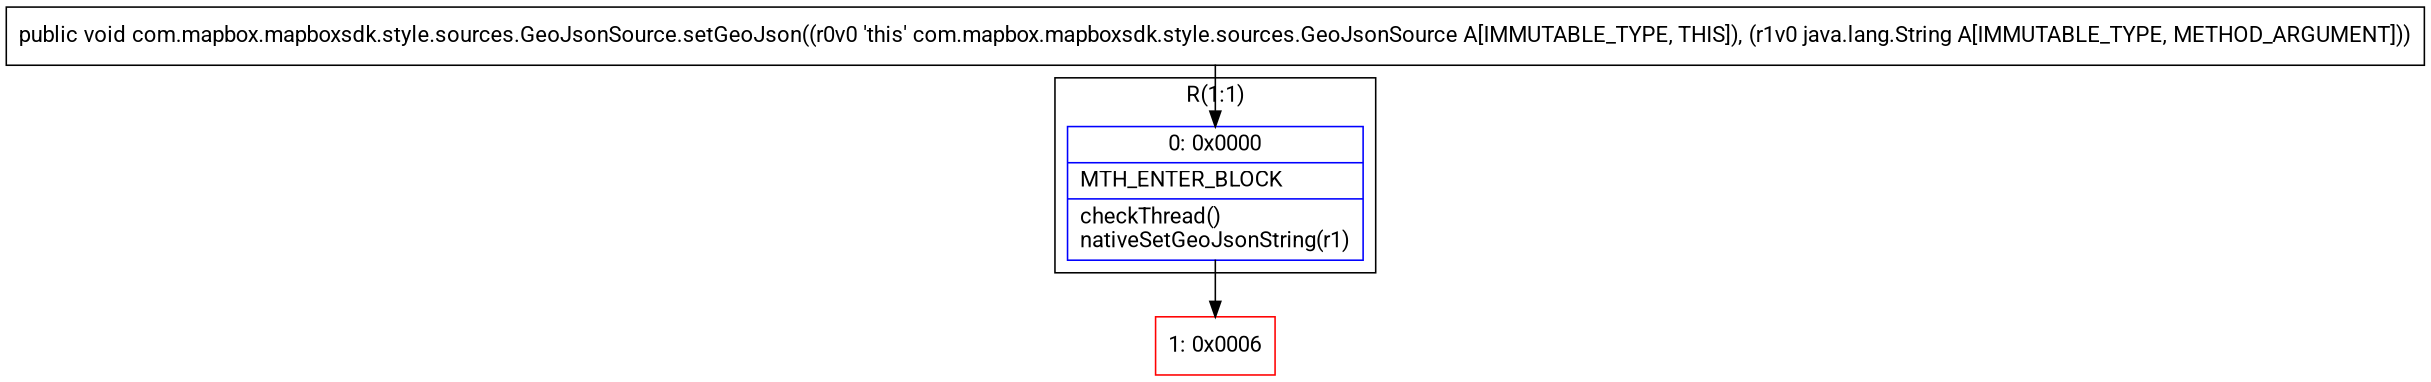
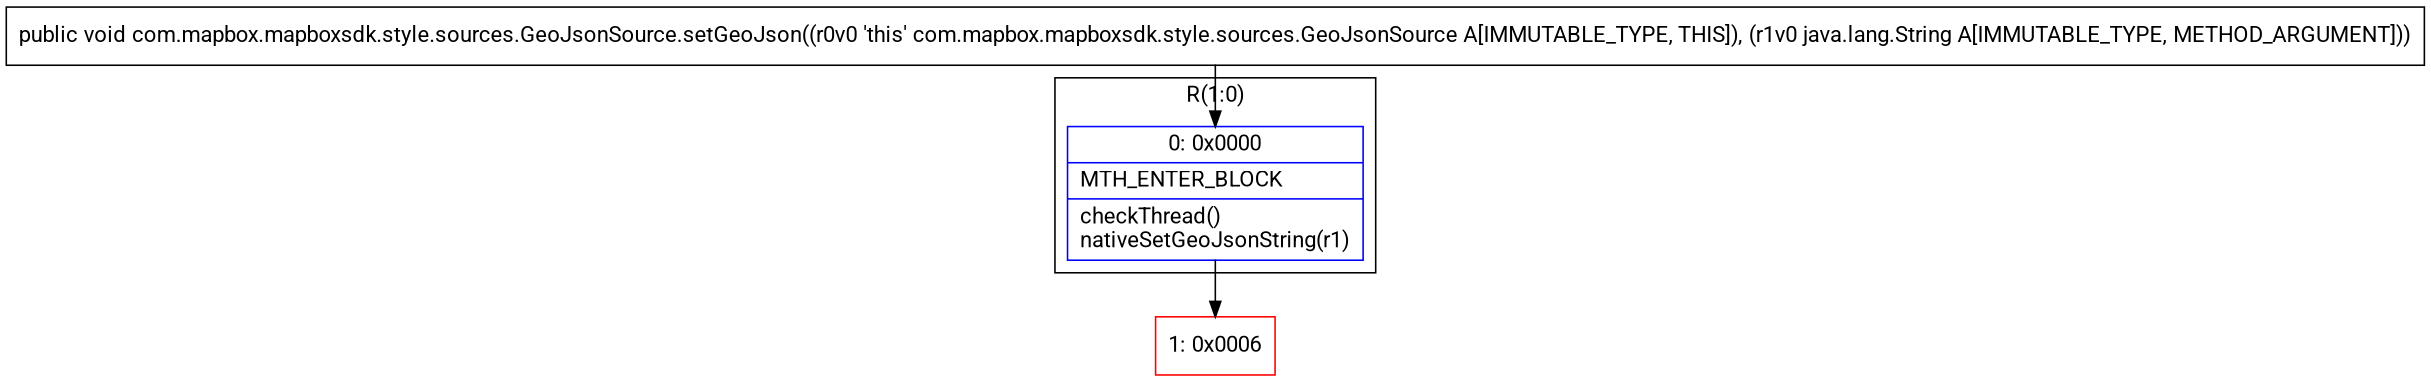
cluster "R(1:1)": label "R(1:1)" -> "R(1:0)"
